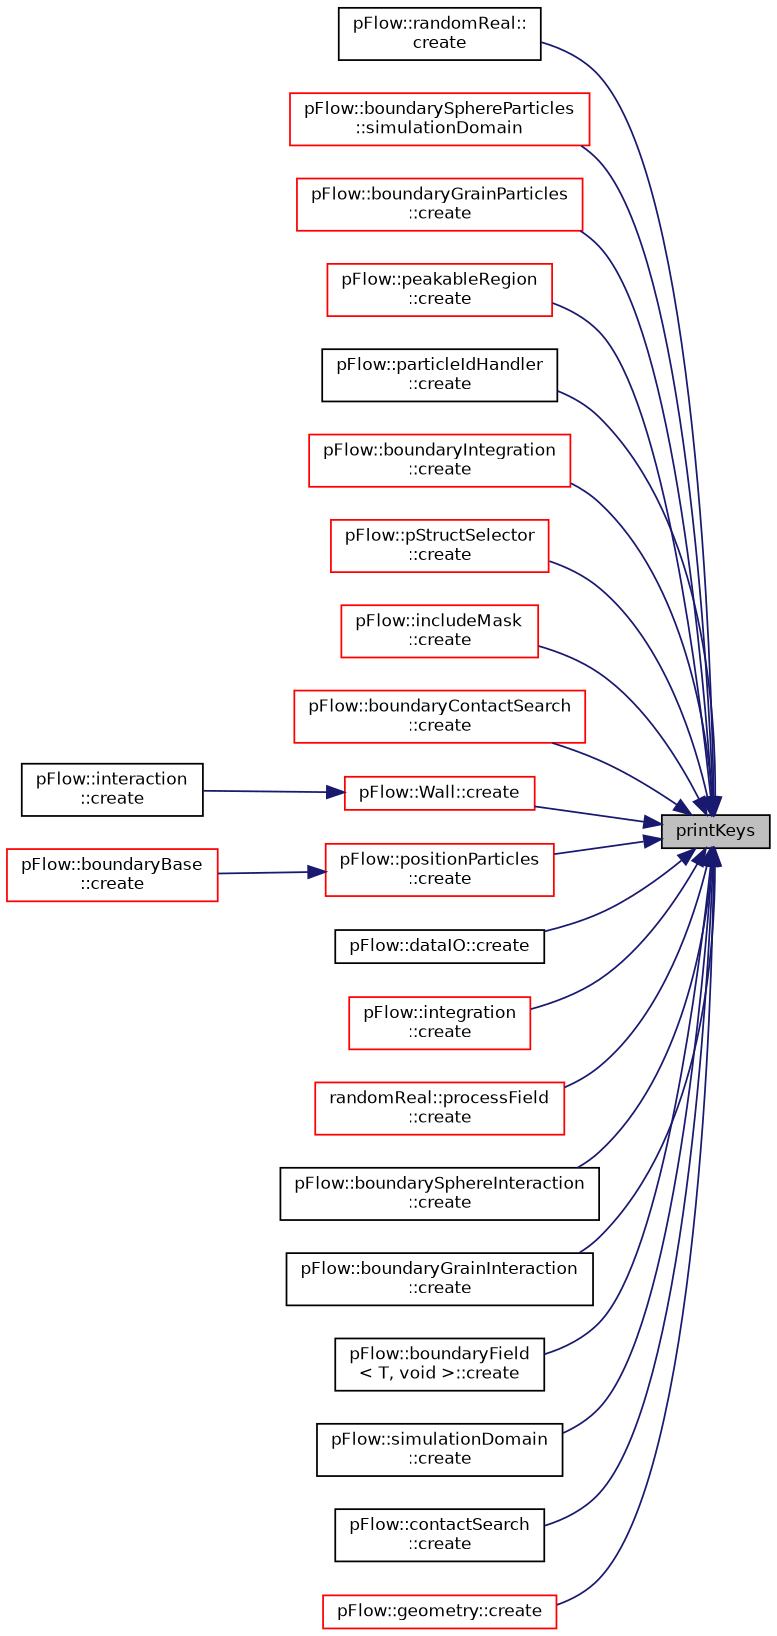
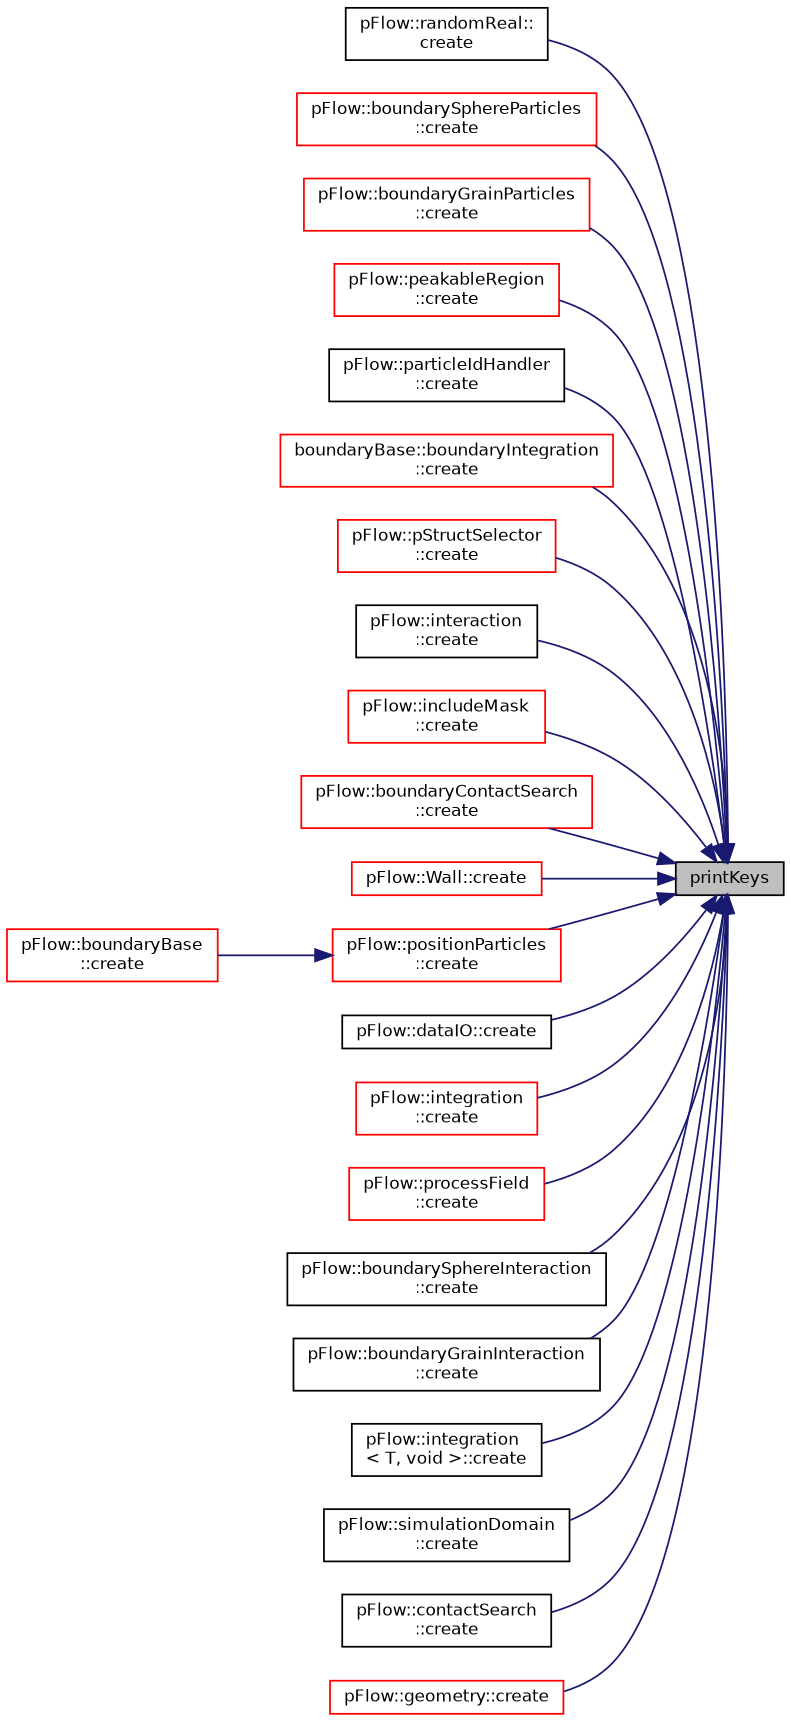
node "pFlow::boundarySphereParticles ::simulationDomain": label "pFlow::boundarySphereParticles ::simulationDomain" -> "pFlow::boundarySphereParticles ::create"
node "pFlow::boundaryIntegration ::create": label "pFlow::boundaryIntegration ::create" -> "boundaryBase::boundaryIntegration ::create"
edge "pFlow::interaction ::create" -> "pFlow::Wall::create": now "pFlow::interaction ::create" -> "printKeys"
node "randomReal::processField ::create": label "randomReal::processField ::create" -> "pFlow::processField ::create"
node "pFlow::boundaryField < T, void >::create": label "pFlow::boundaryField < T, void >::create" -> "pFlow::integration < T, void >::create"
